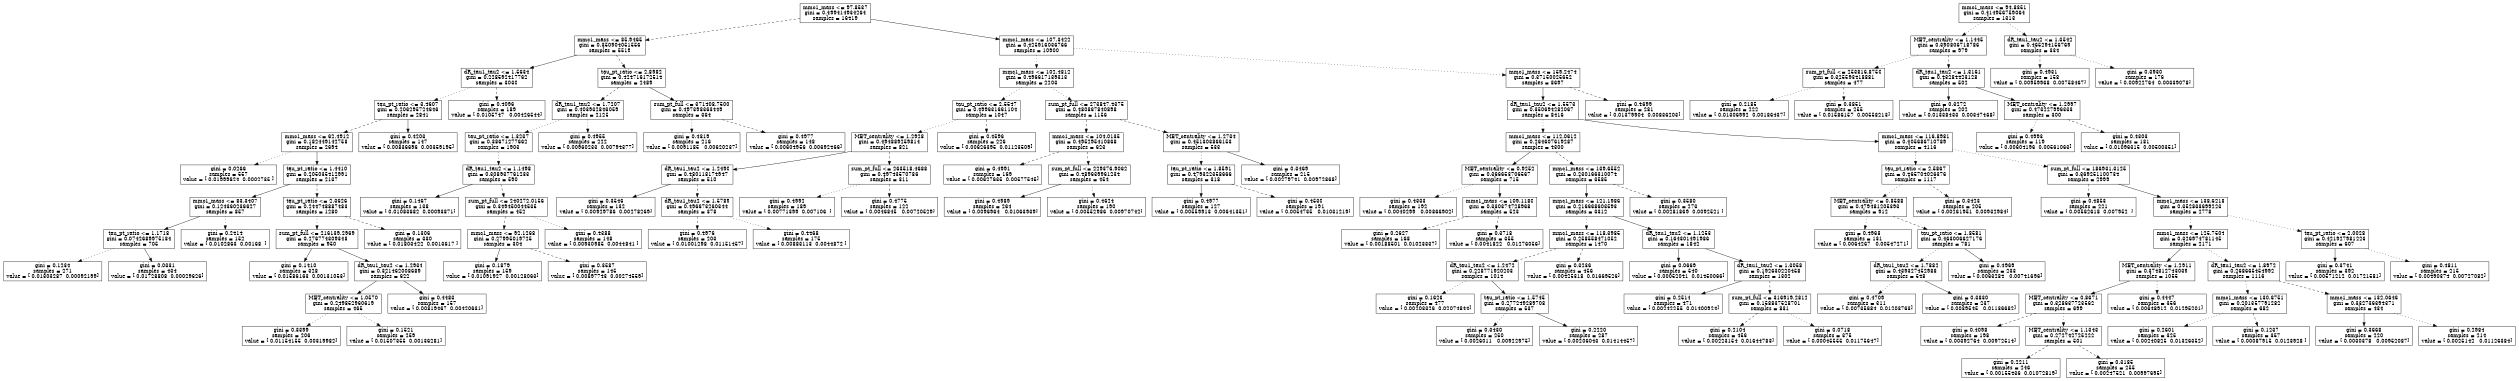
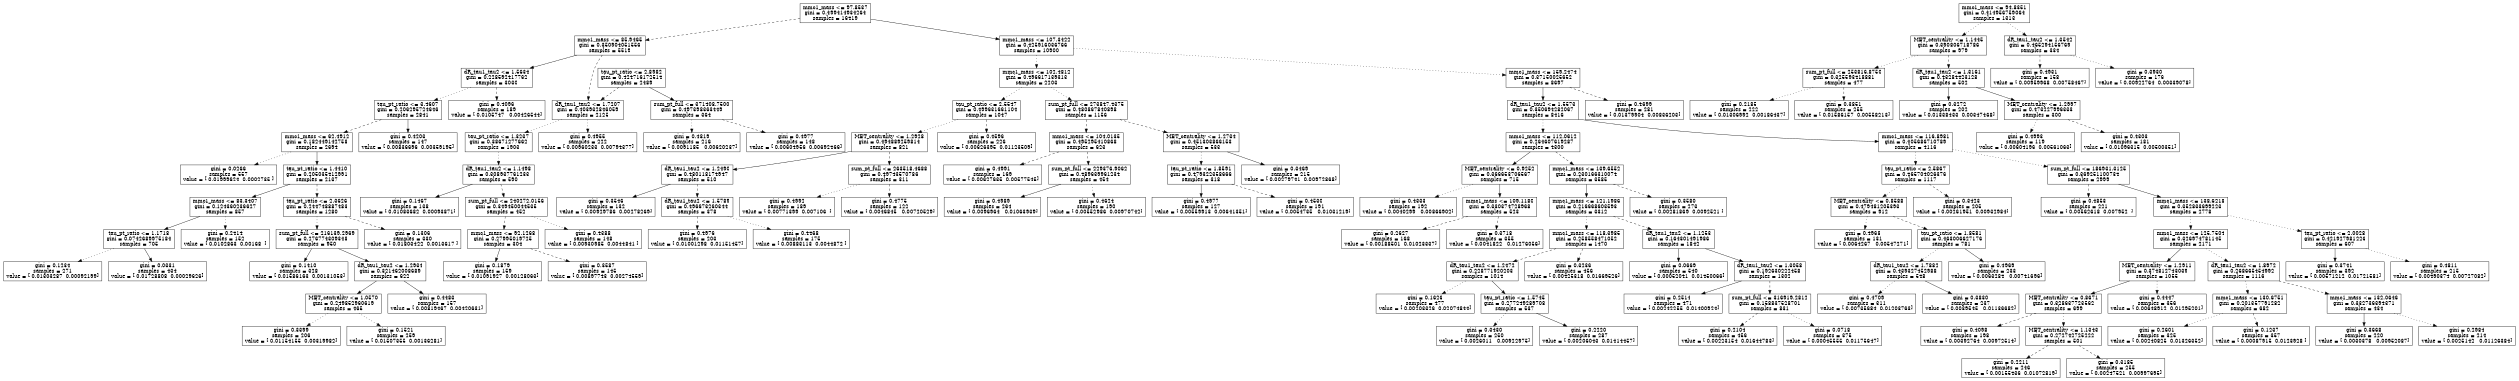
edge "mmc1_mass <= 85.9465 gini = 0.350904051556 samples = 5519" -> "tau_pt_ratio <= 2.8982 gini = 0.424716172514 samples = 2489": now "mmc1_mass <= 85.9465 gini = 0.350904051556 samples = 5519" -> "dR_tau1_tau2 <= 1.7207 gini = 0.403932846059 samples = 2125"
edge "mmc1_mass <= 121.1986 gini = 0.216668603593 samples = 3312" -> "dR_tau1_tau2 <= 1.1253 gini = 0.164301491986 samples = 1842": style solid -> dashed
node "dR_tau1_tau2 <= 1.3058 gini = 0.192630220458 samples = 1302": label "dR_tau1_tau2 <= 1.3058 gini = 0.192630220458 samples = 1302" -> "dR_tau1_tau2 <= 1.3058 gini = 0.192630222458 samples = 1302"
